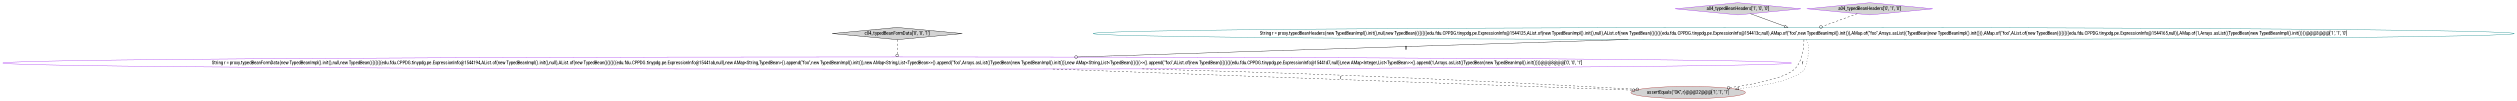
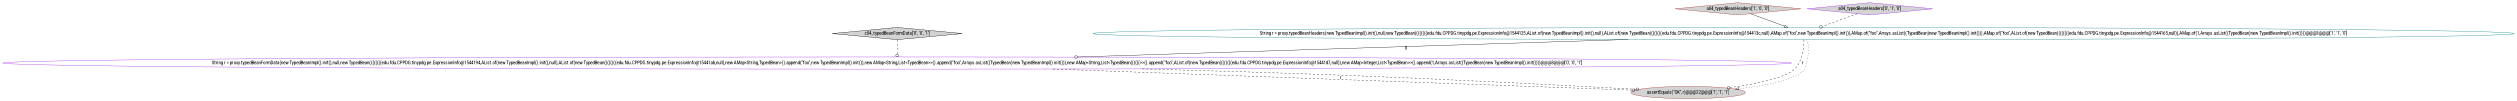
node "a04_typedBeanHeaders['1', '0', '0']": color purple -> brown
